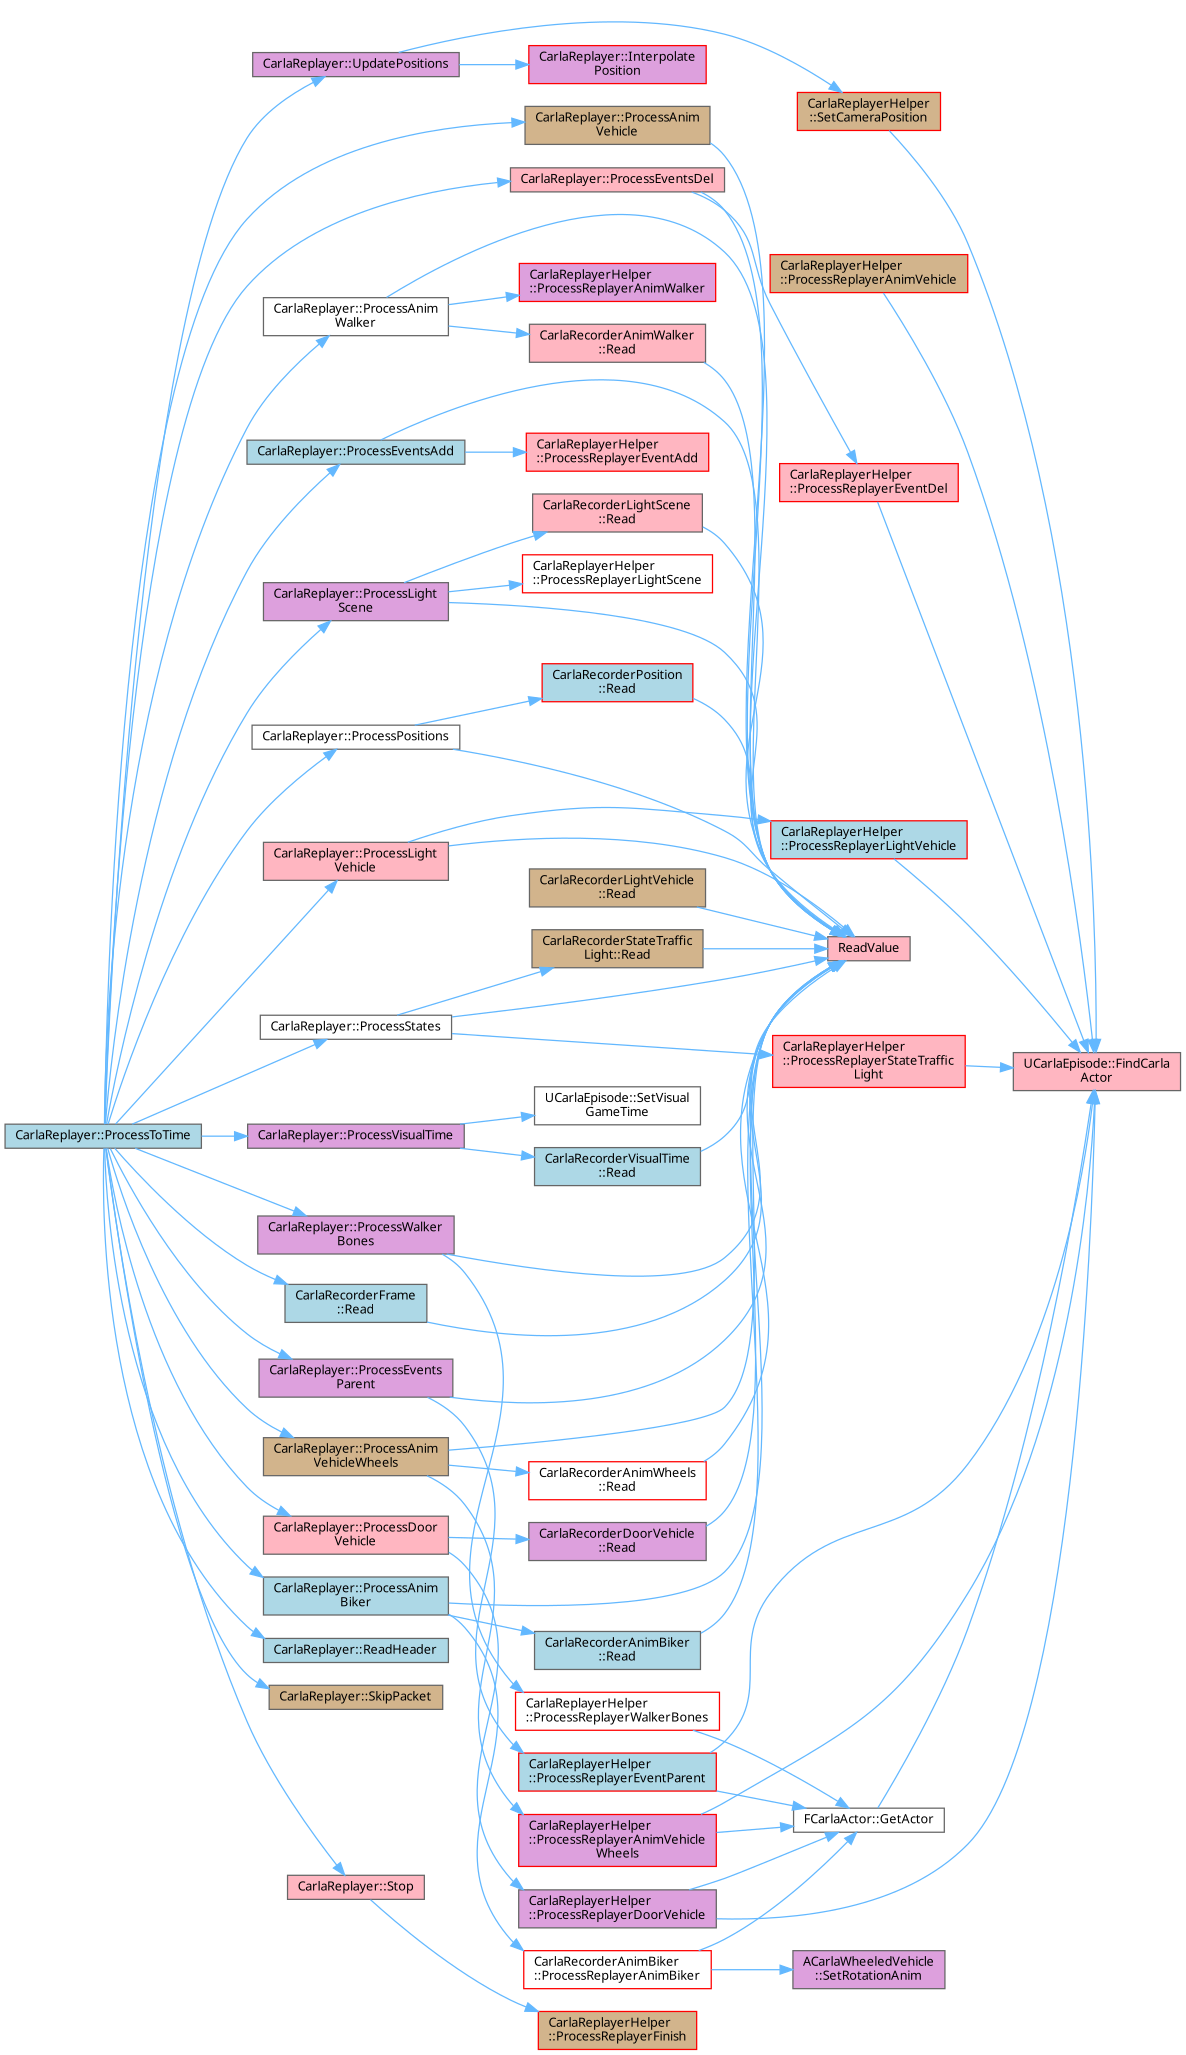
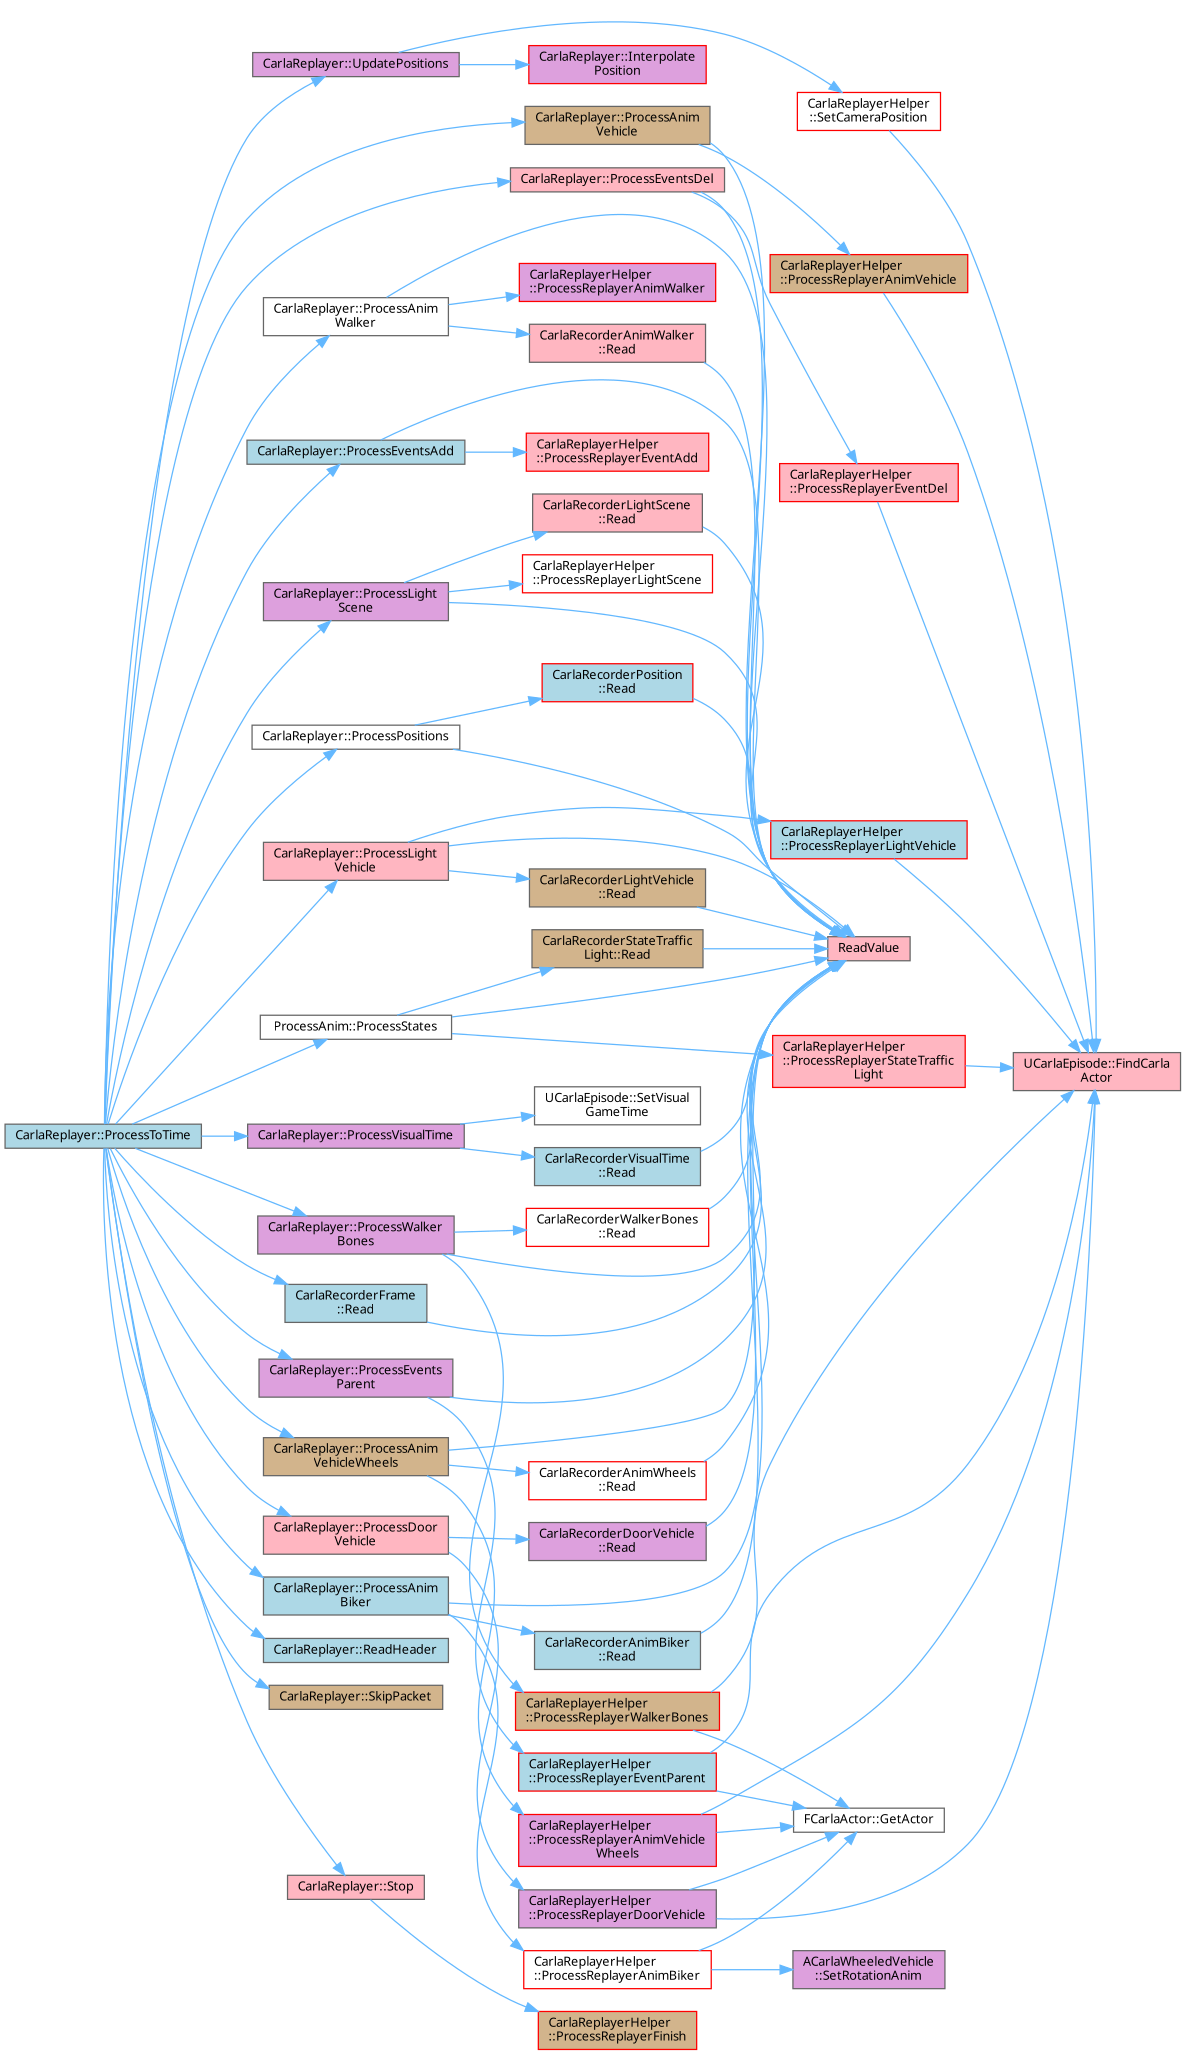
node "CarlaReplayerHelper ::SetCameraPosition": fillcolor tan -> white
edge "CarlaReplayer::ProcessAnim Vehicle" -> "CarlaReplayerHelper ::ProcessReplayerAnimVehicle": added
edge "CarlaReplayer::ProcessLight Vehicle" -> "CarlaRecorderLightVehicle ::Read": added
node "CarlaReplayer::ProcessStates": label "CarlaReplayer::ProcessStates" -> "ProcessAnim::ProcessStates"
node "CarlaRecorderWalkerBones ::Read": added
edge "FCarlaActor::GetActor" -> "UCarlaEpisode::FindCarla Actor": now "CarlaReplayerHelper ::ProcessReplayerWalkerBones" -> "UCarlaEpisode::FindCarla Actor"
node "CarlaReplayerHelper ::ProcessReplayerWalkerBones": fillcolor white -> tan
node "CarlaRecorderAnimBiker ::ProcessReplayerAnimBiker": label "CarlaRecorderAnimBiker ::ProcessReplayerAnimBiker" -> "CarlaReplayerHelper ::ProcessReplayerAnimBiker"
